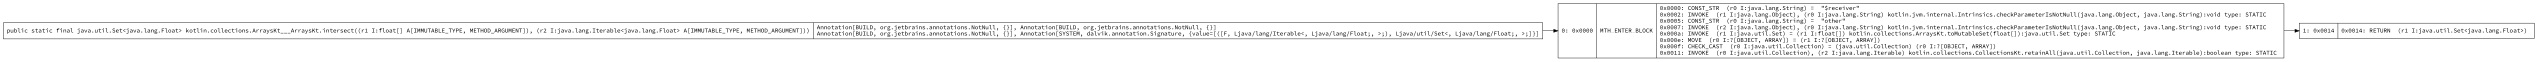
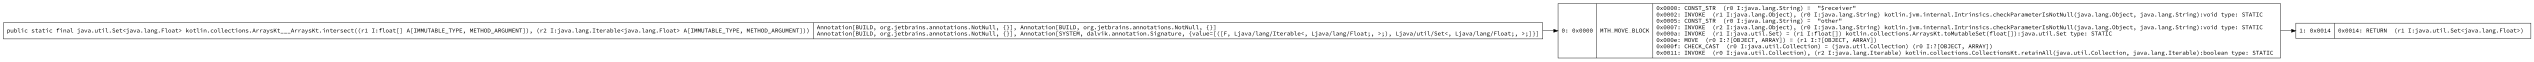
node "0: 0x0000": text "MTH_ENTER_BLOCK" -> "MTH_MOVE_BLOCK"
